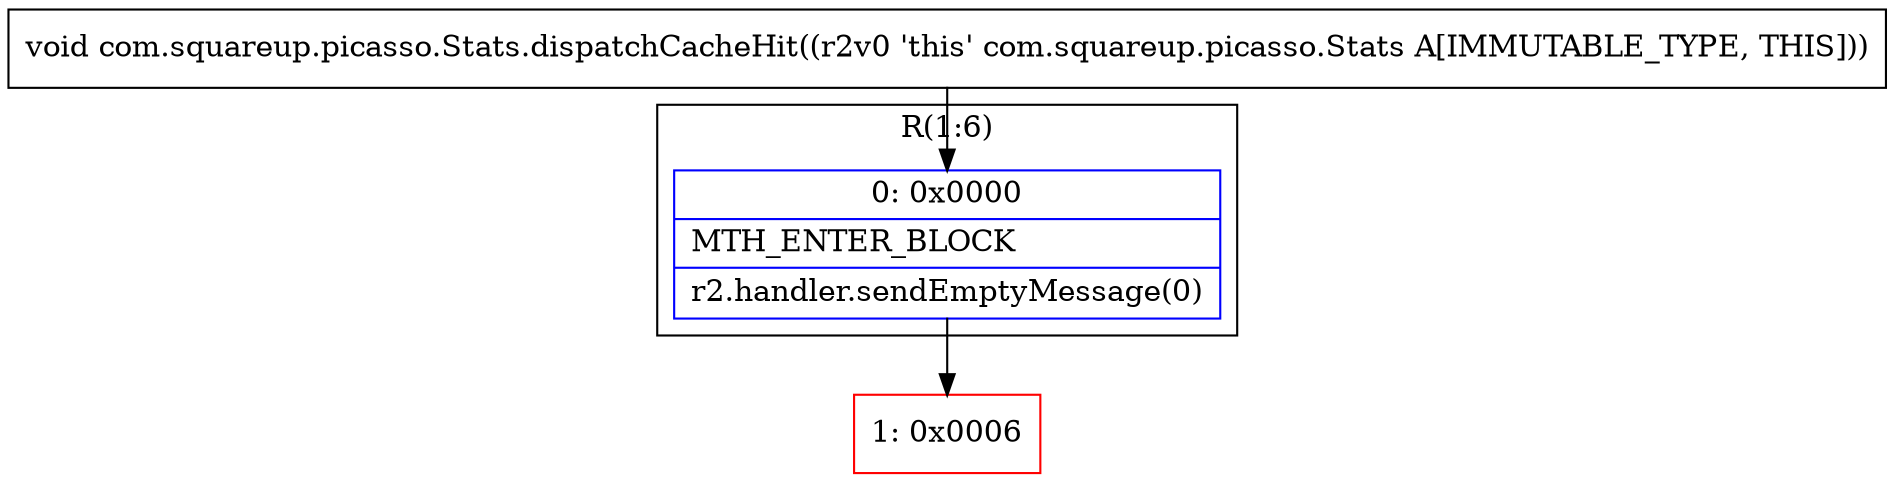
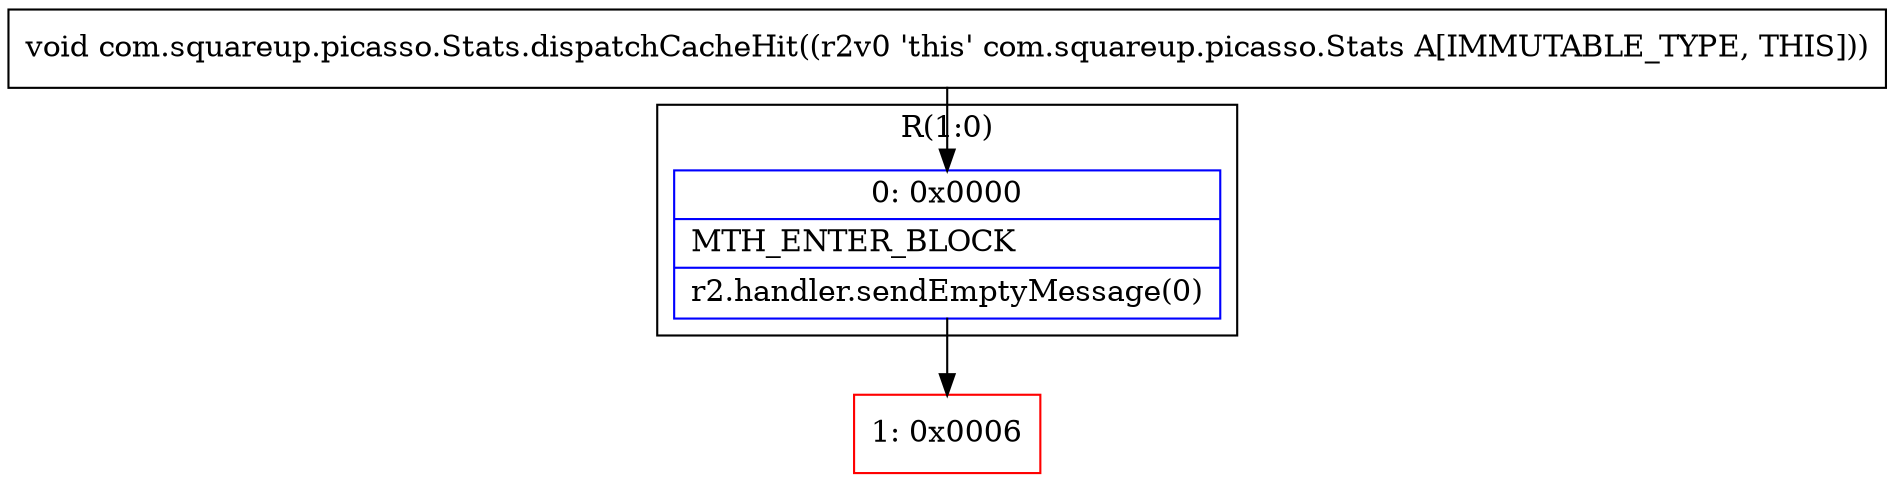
cluster "R(1:6)": label "R(1:6)" -> "R(1:0)"
